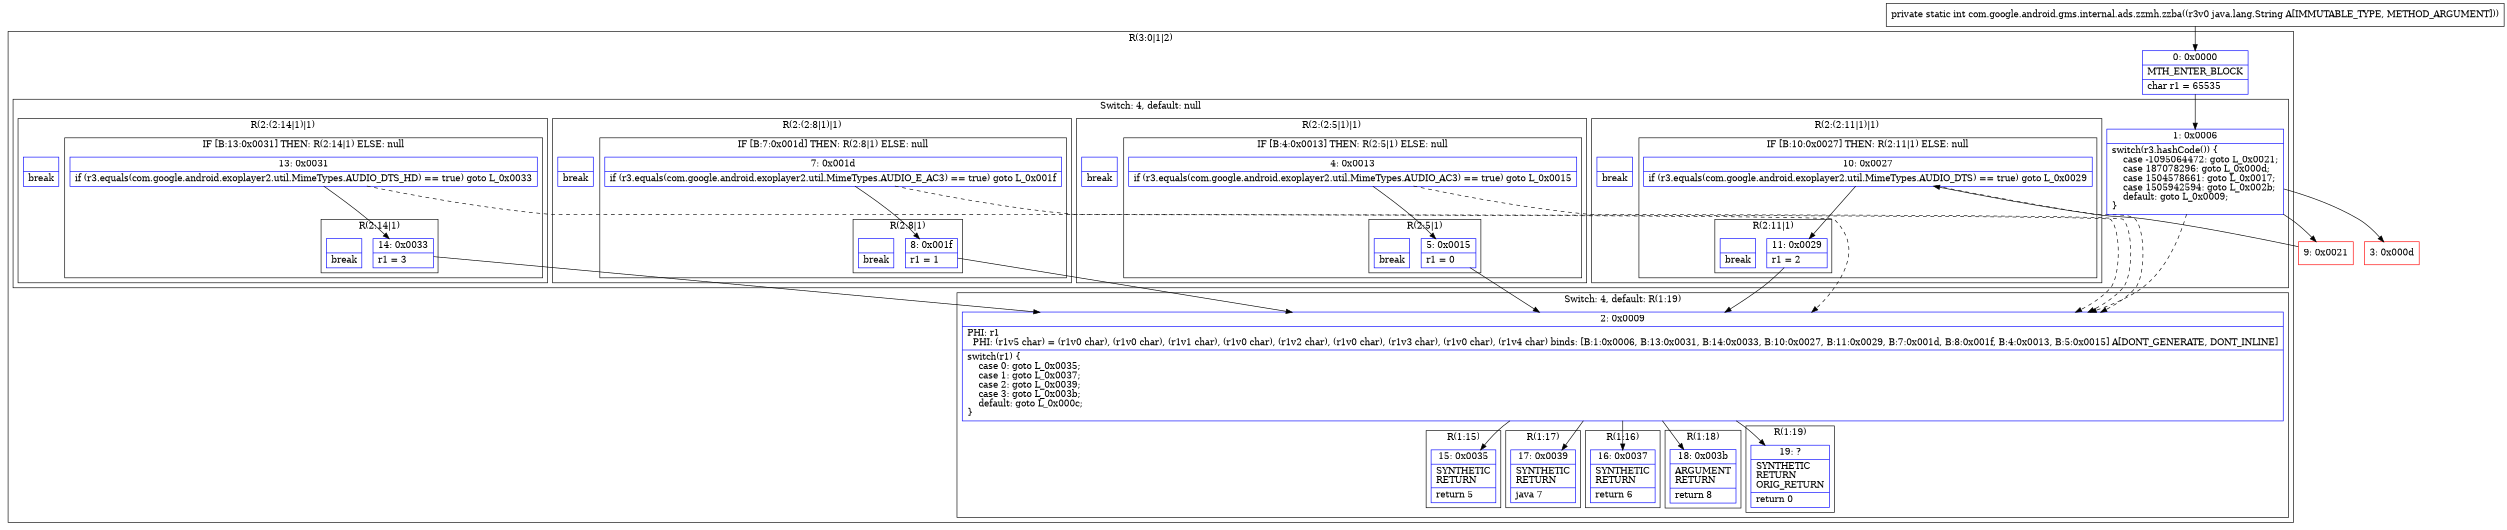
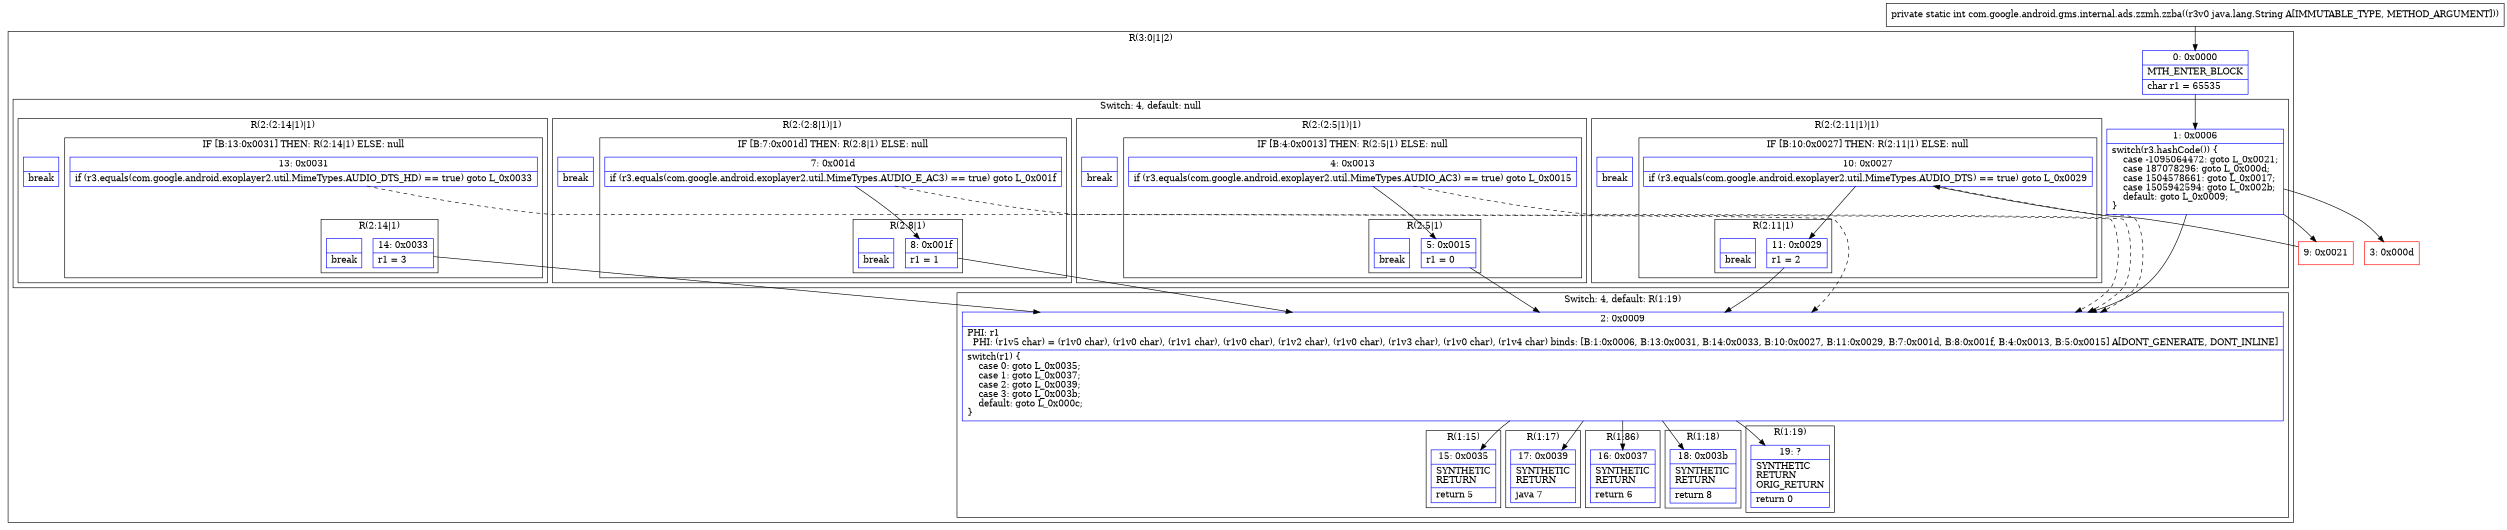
edge "13: 0x0031" -> "14: 0x0033": removed
edge "1: 0x0006" -> "2: 0x0009": style dashed -> solid
cluster "R(1:16)": label "R(1:16)" -> "R(1:86)"
node "18: 0x003b": text "ARGUMENT" -> "SYNTHETIC"
